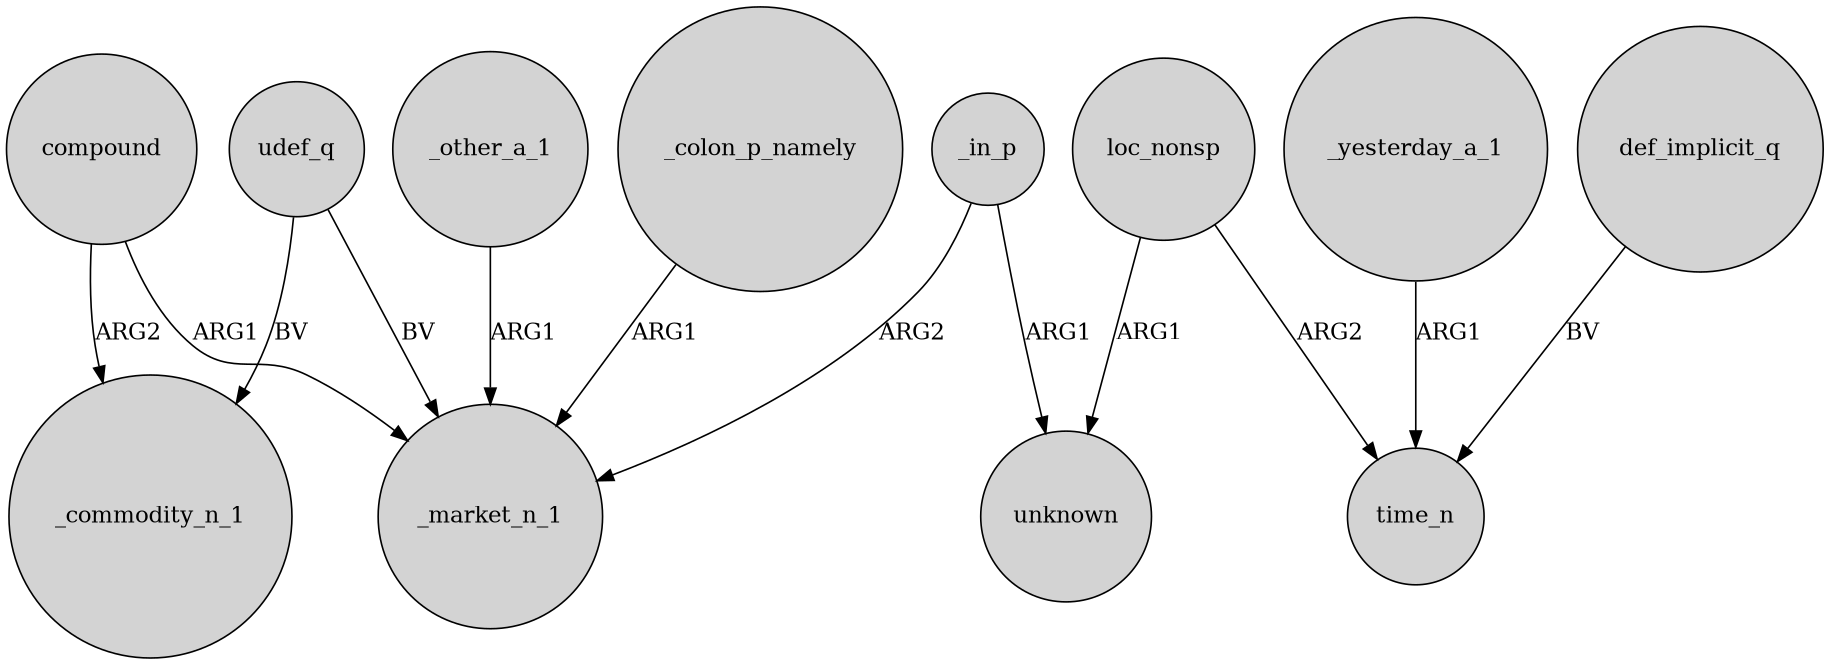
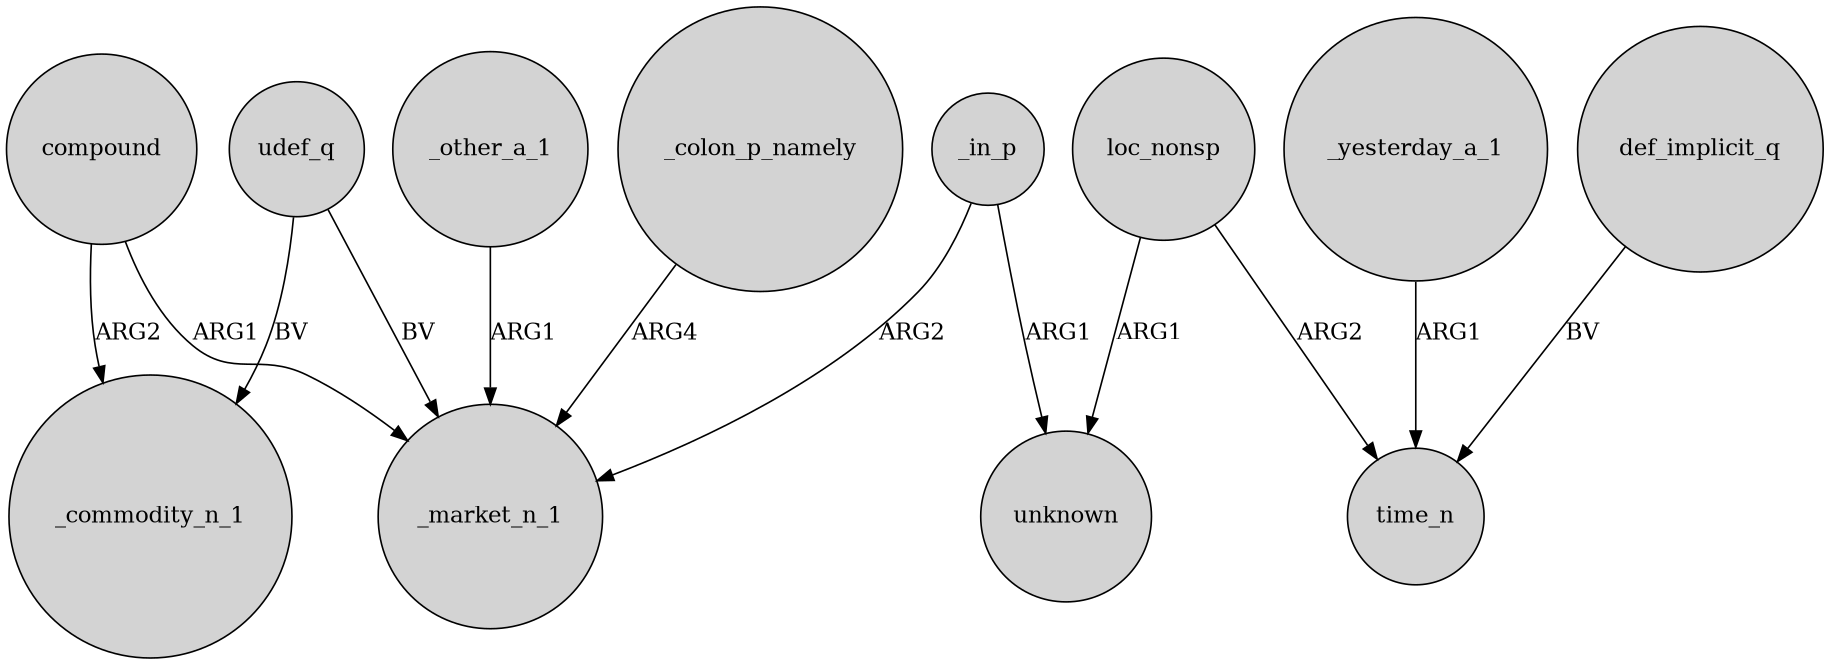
edge "_colon_p_namely" -> "_market_n_1": label "ARG1" -> "ARG4"
